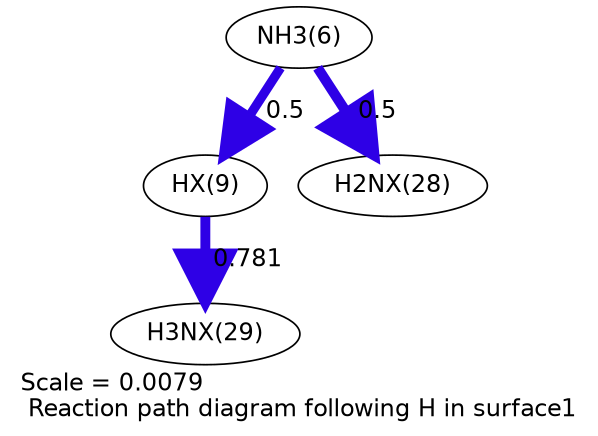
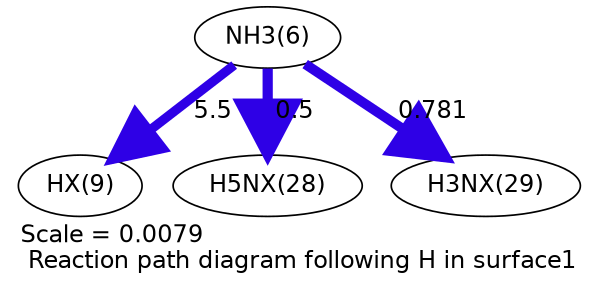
edge "NH3(6)" -> "HX(9)": label " 0.5" -> " 5.5"
node "H2NX(28)": label "H2NX(28)" -> "H5NX(28)"
edge "HX(9)" -> "H3NX(29)": now "NH3(6)" -> "H3NX(29)"
